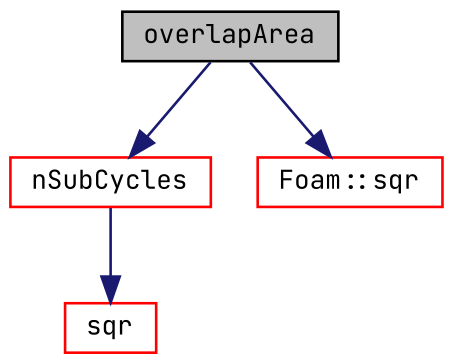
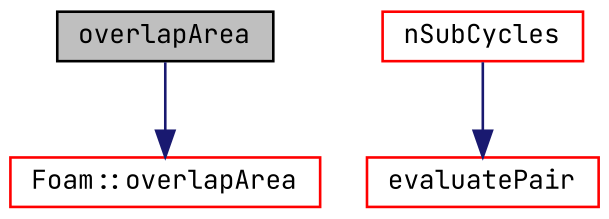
edge "overlapArea" -> "nSubCycles": removed
node "Foam::sqr": label "Foam::sqr" -> "Foam::overlapArea"
node "sqr": label "sqr" -> "evaluatePair"
